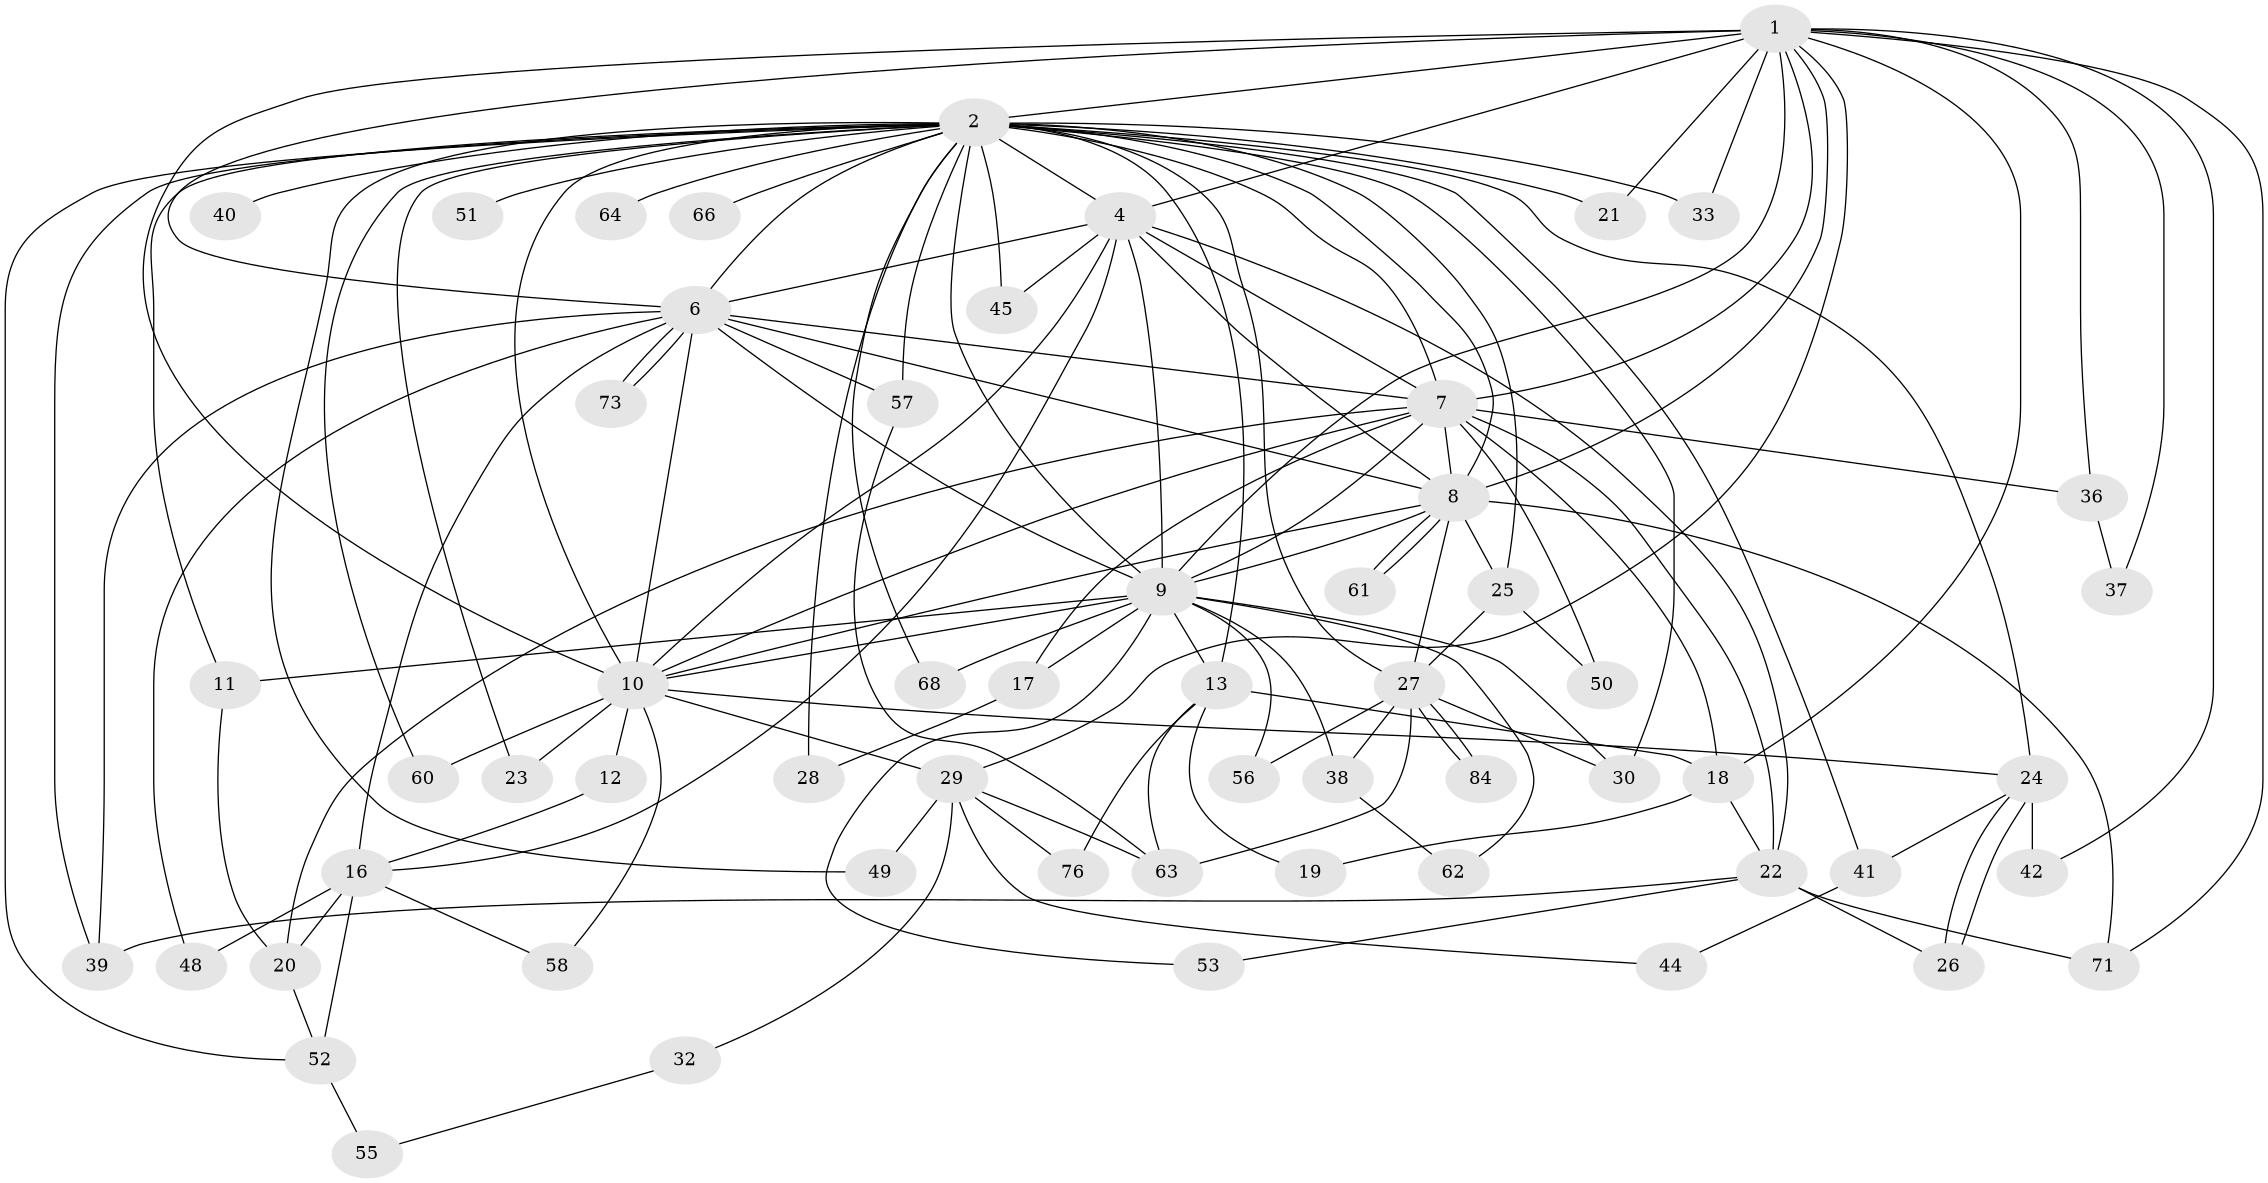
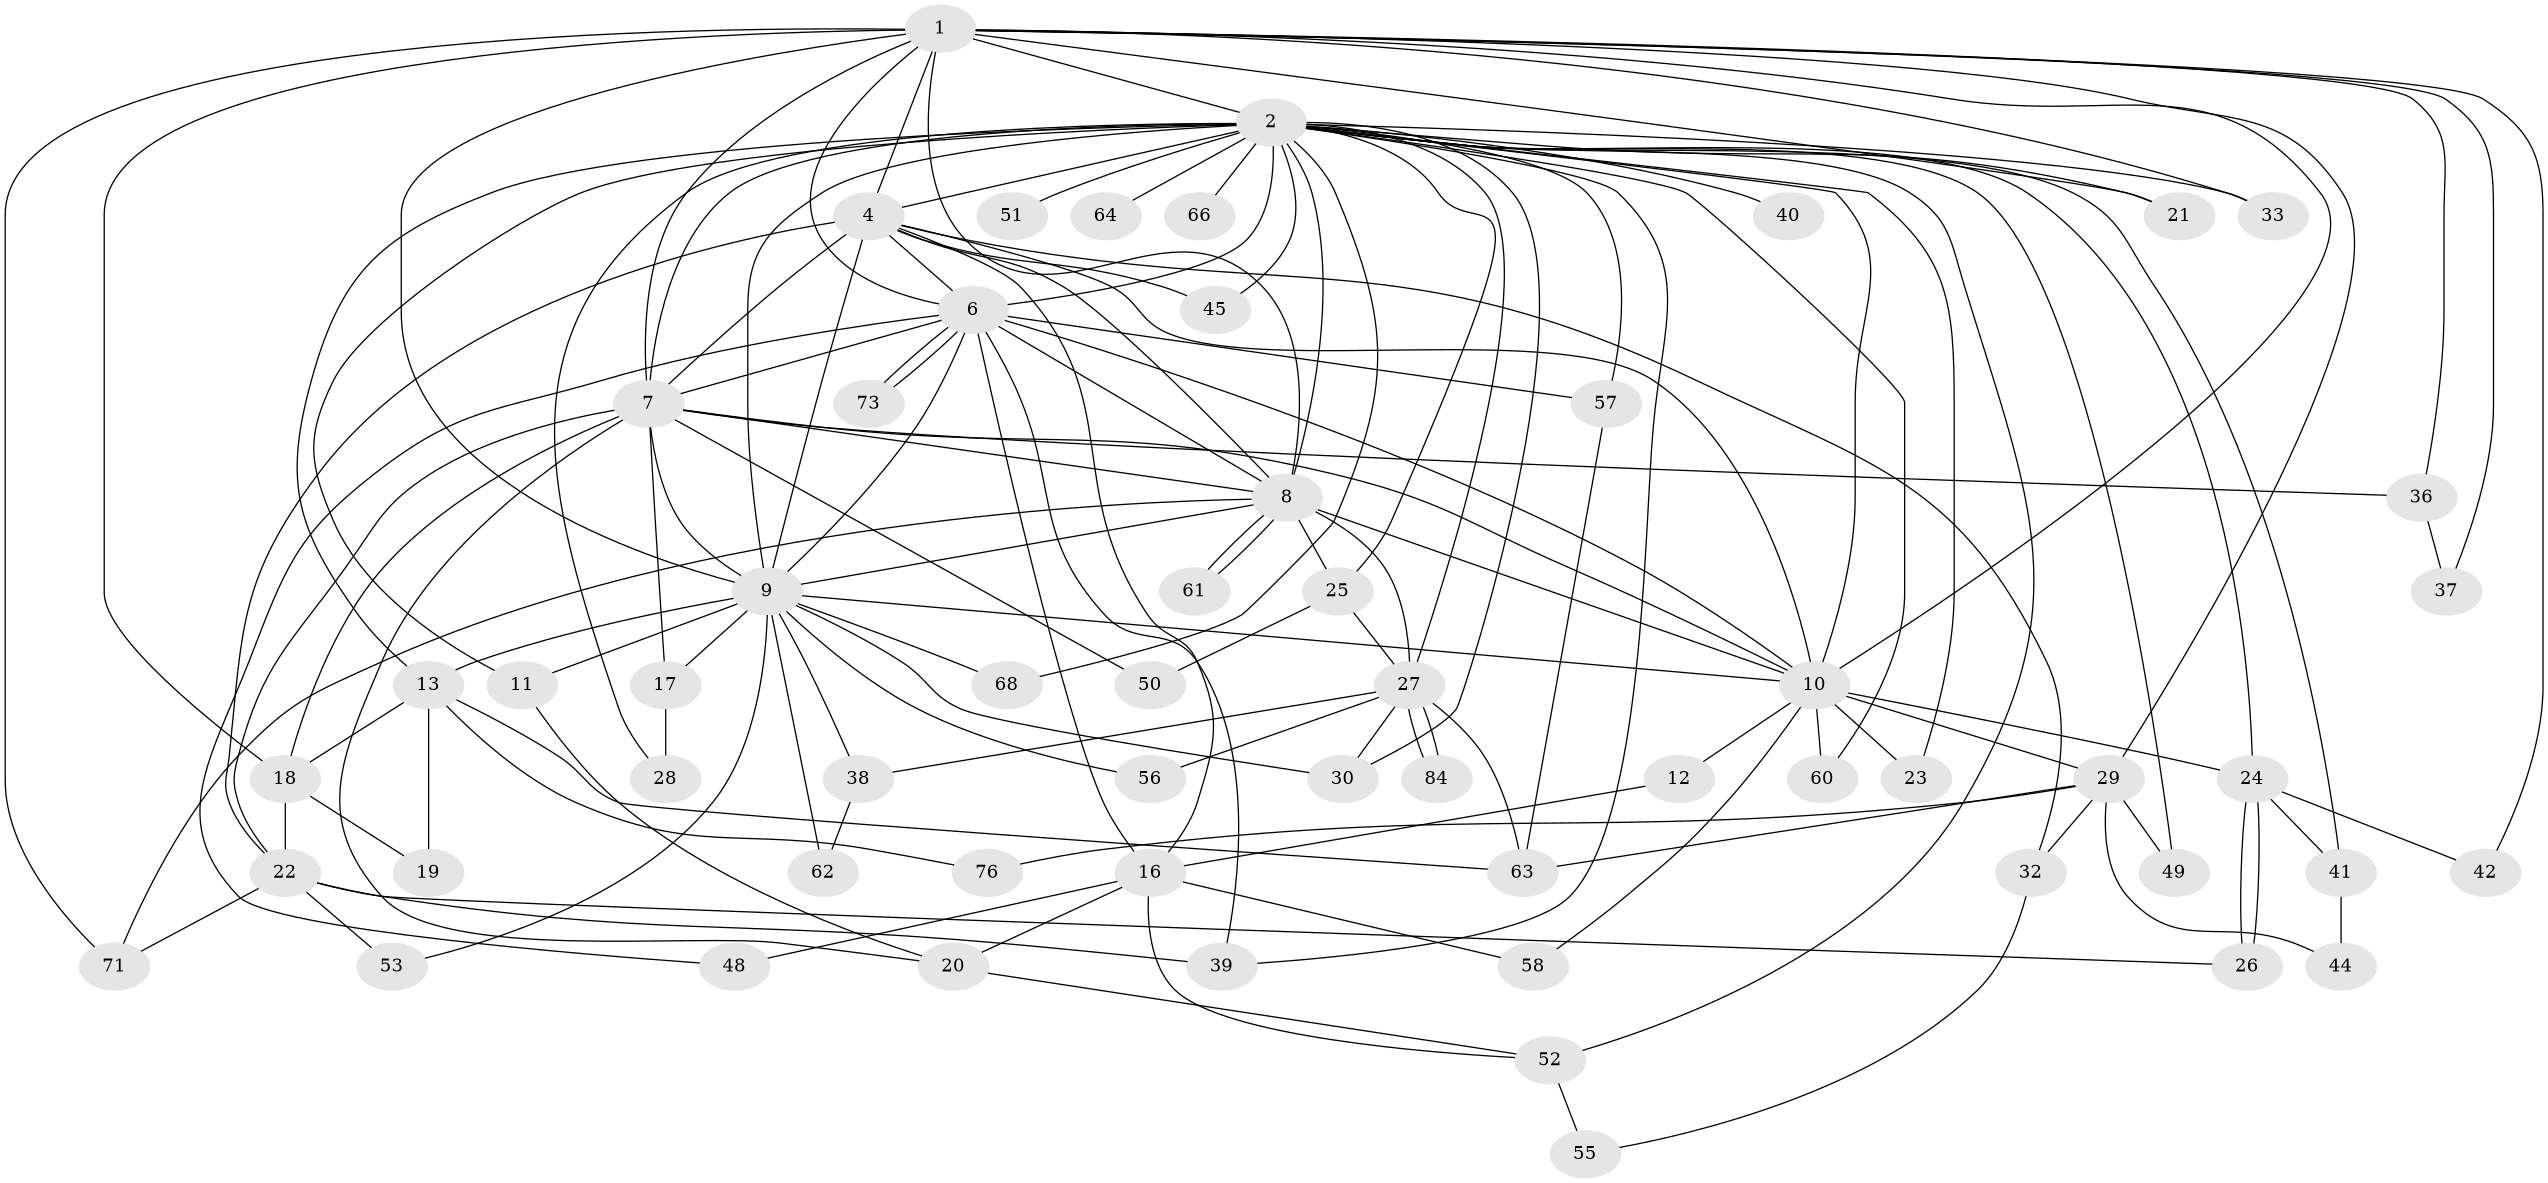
edge "4" -- "32": added
